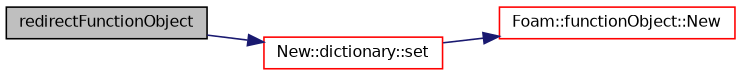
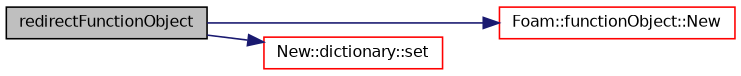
edge "New::dictionary::set" -> "Foam::functionObject::New": now "redirectFunctionObject" -> "Foam::functionObject::New"
